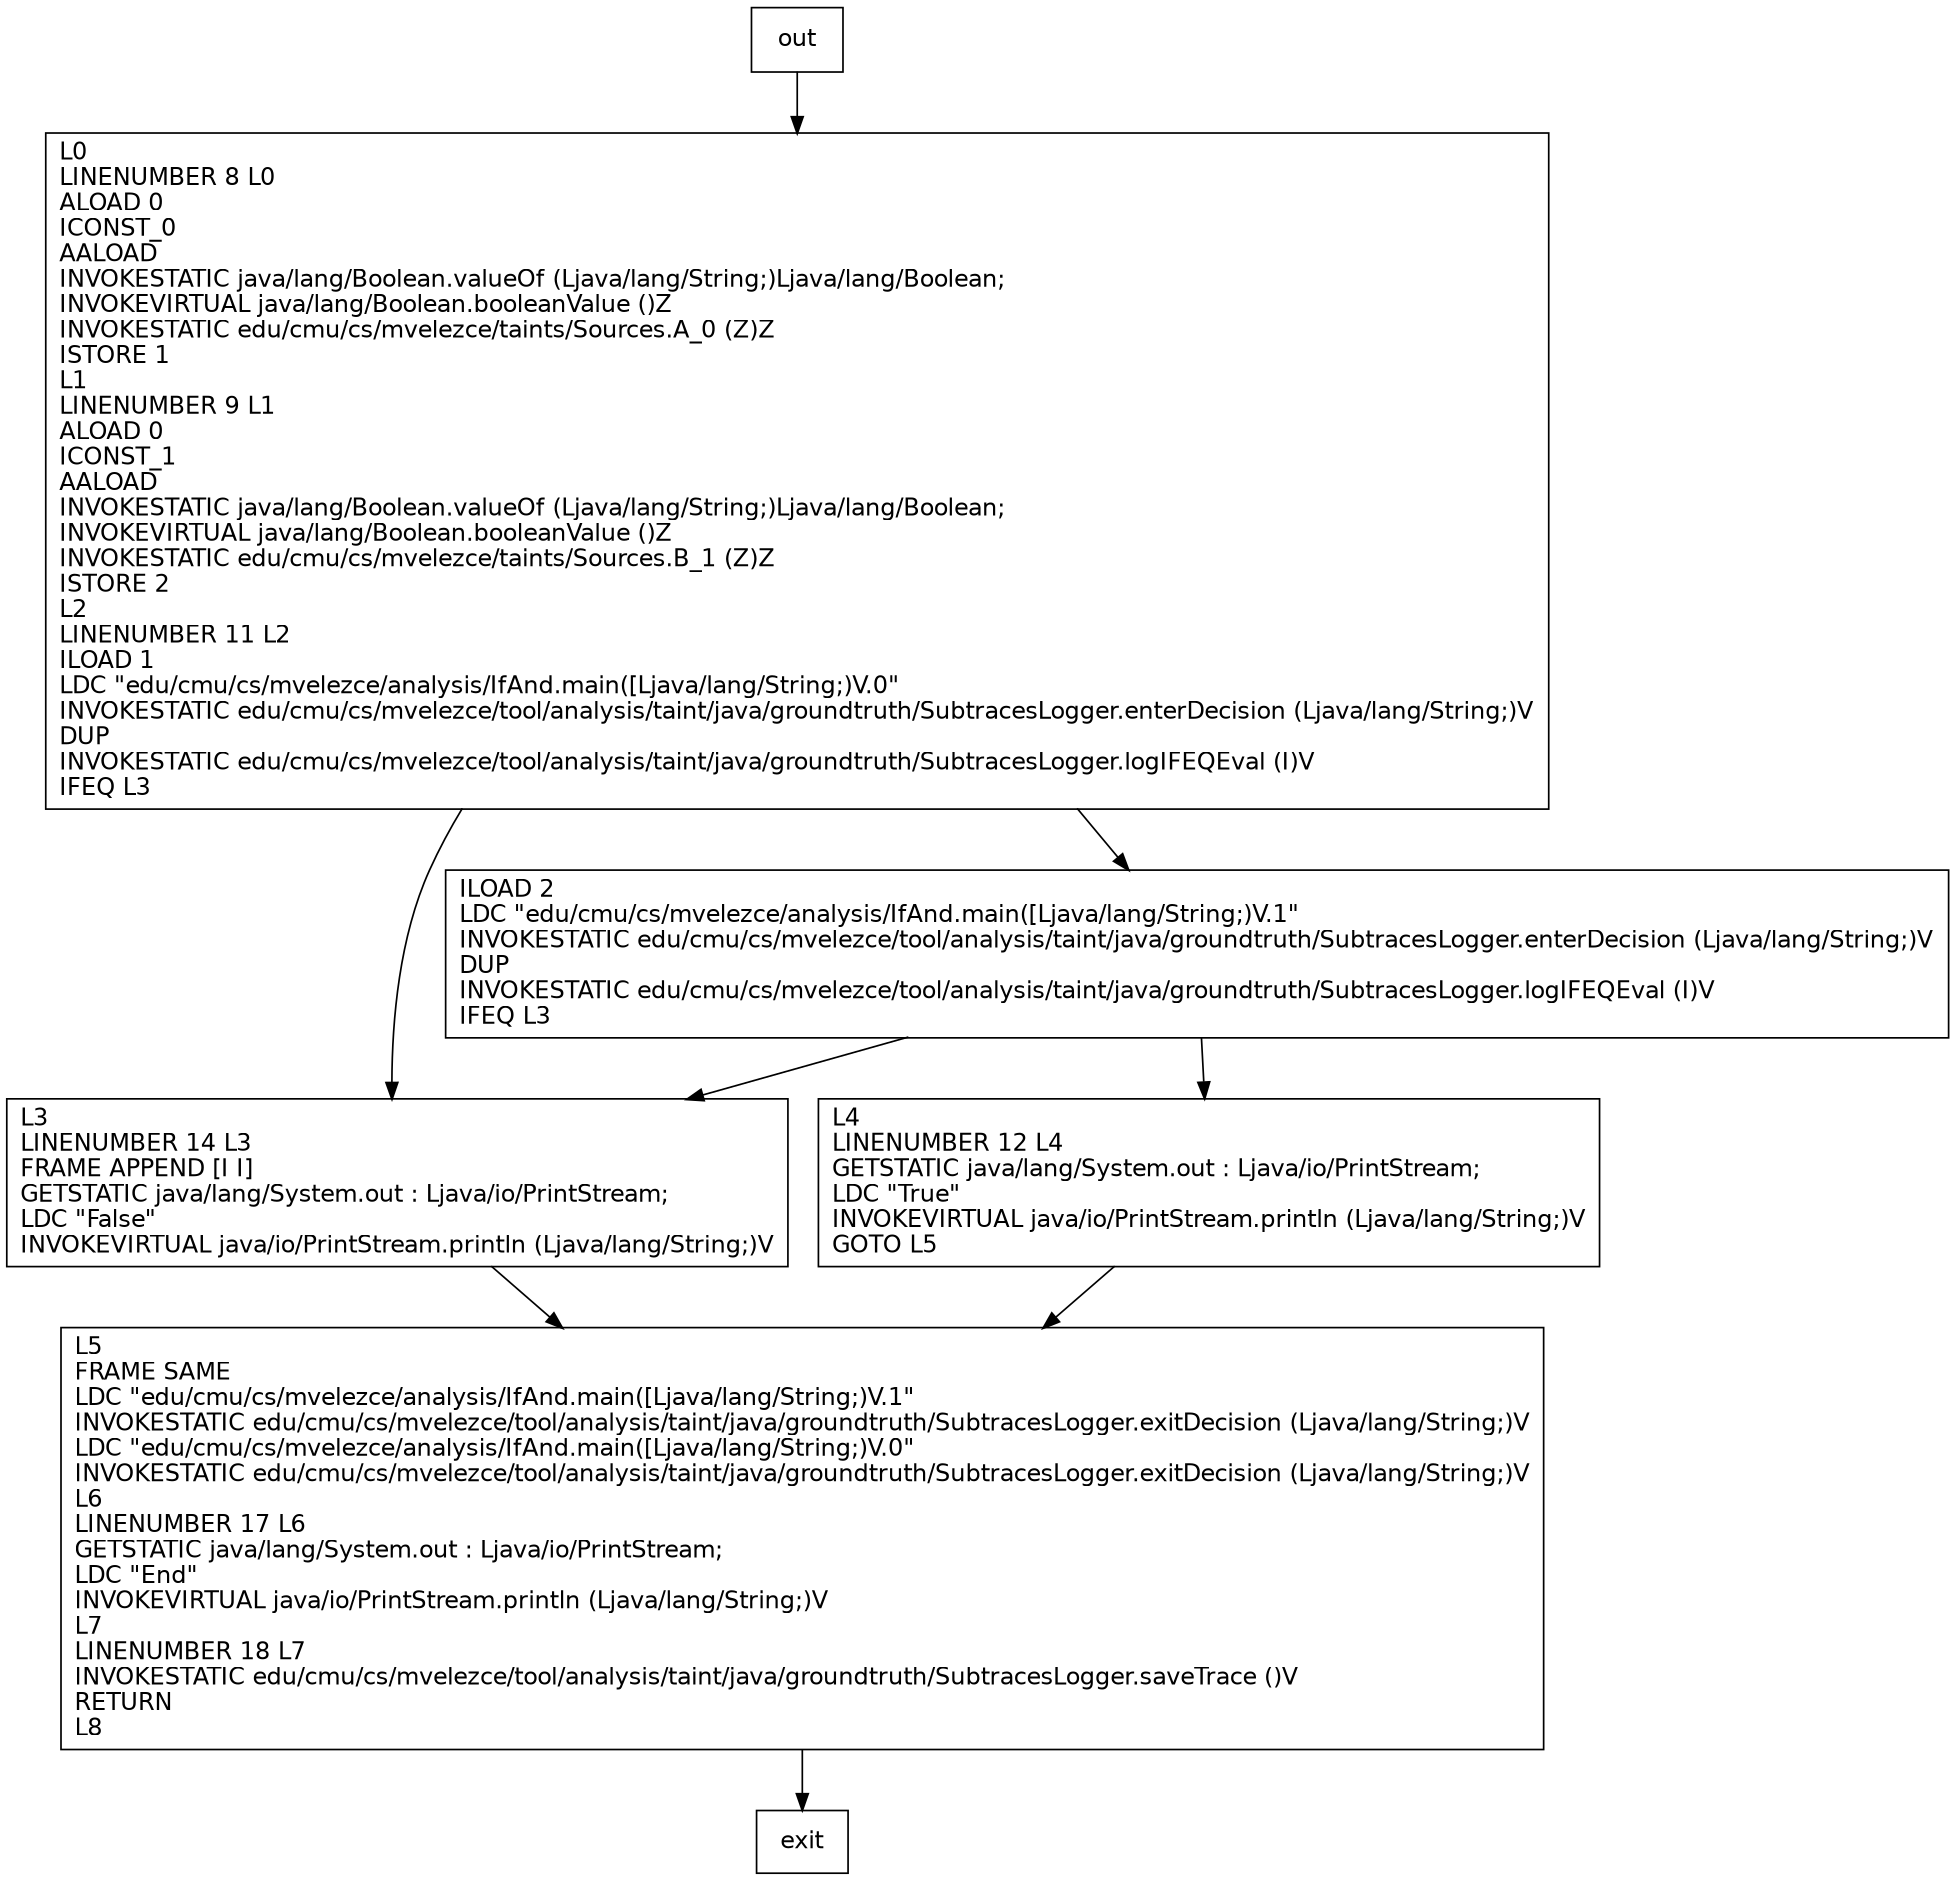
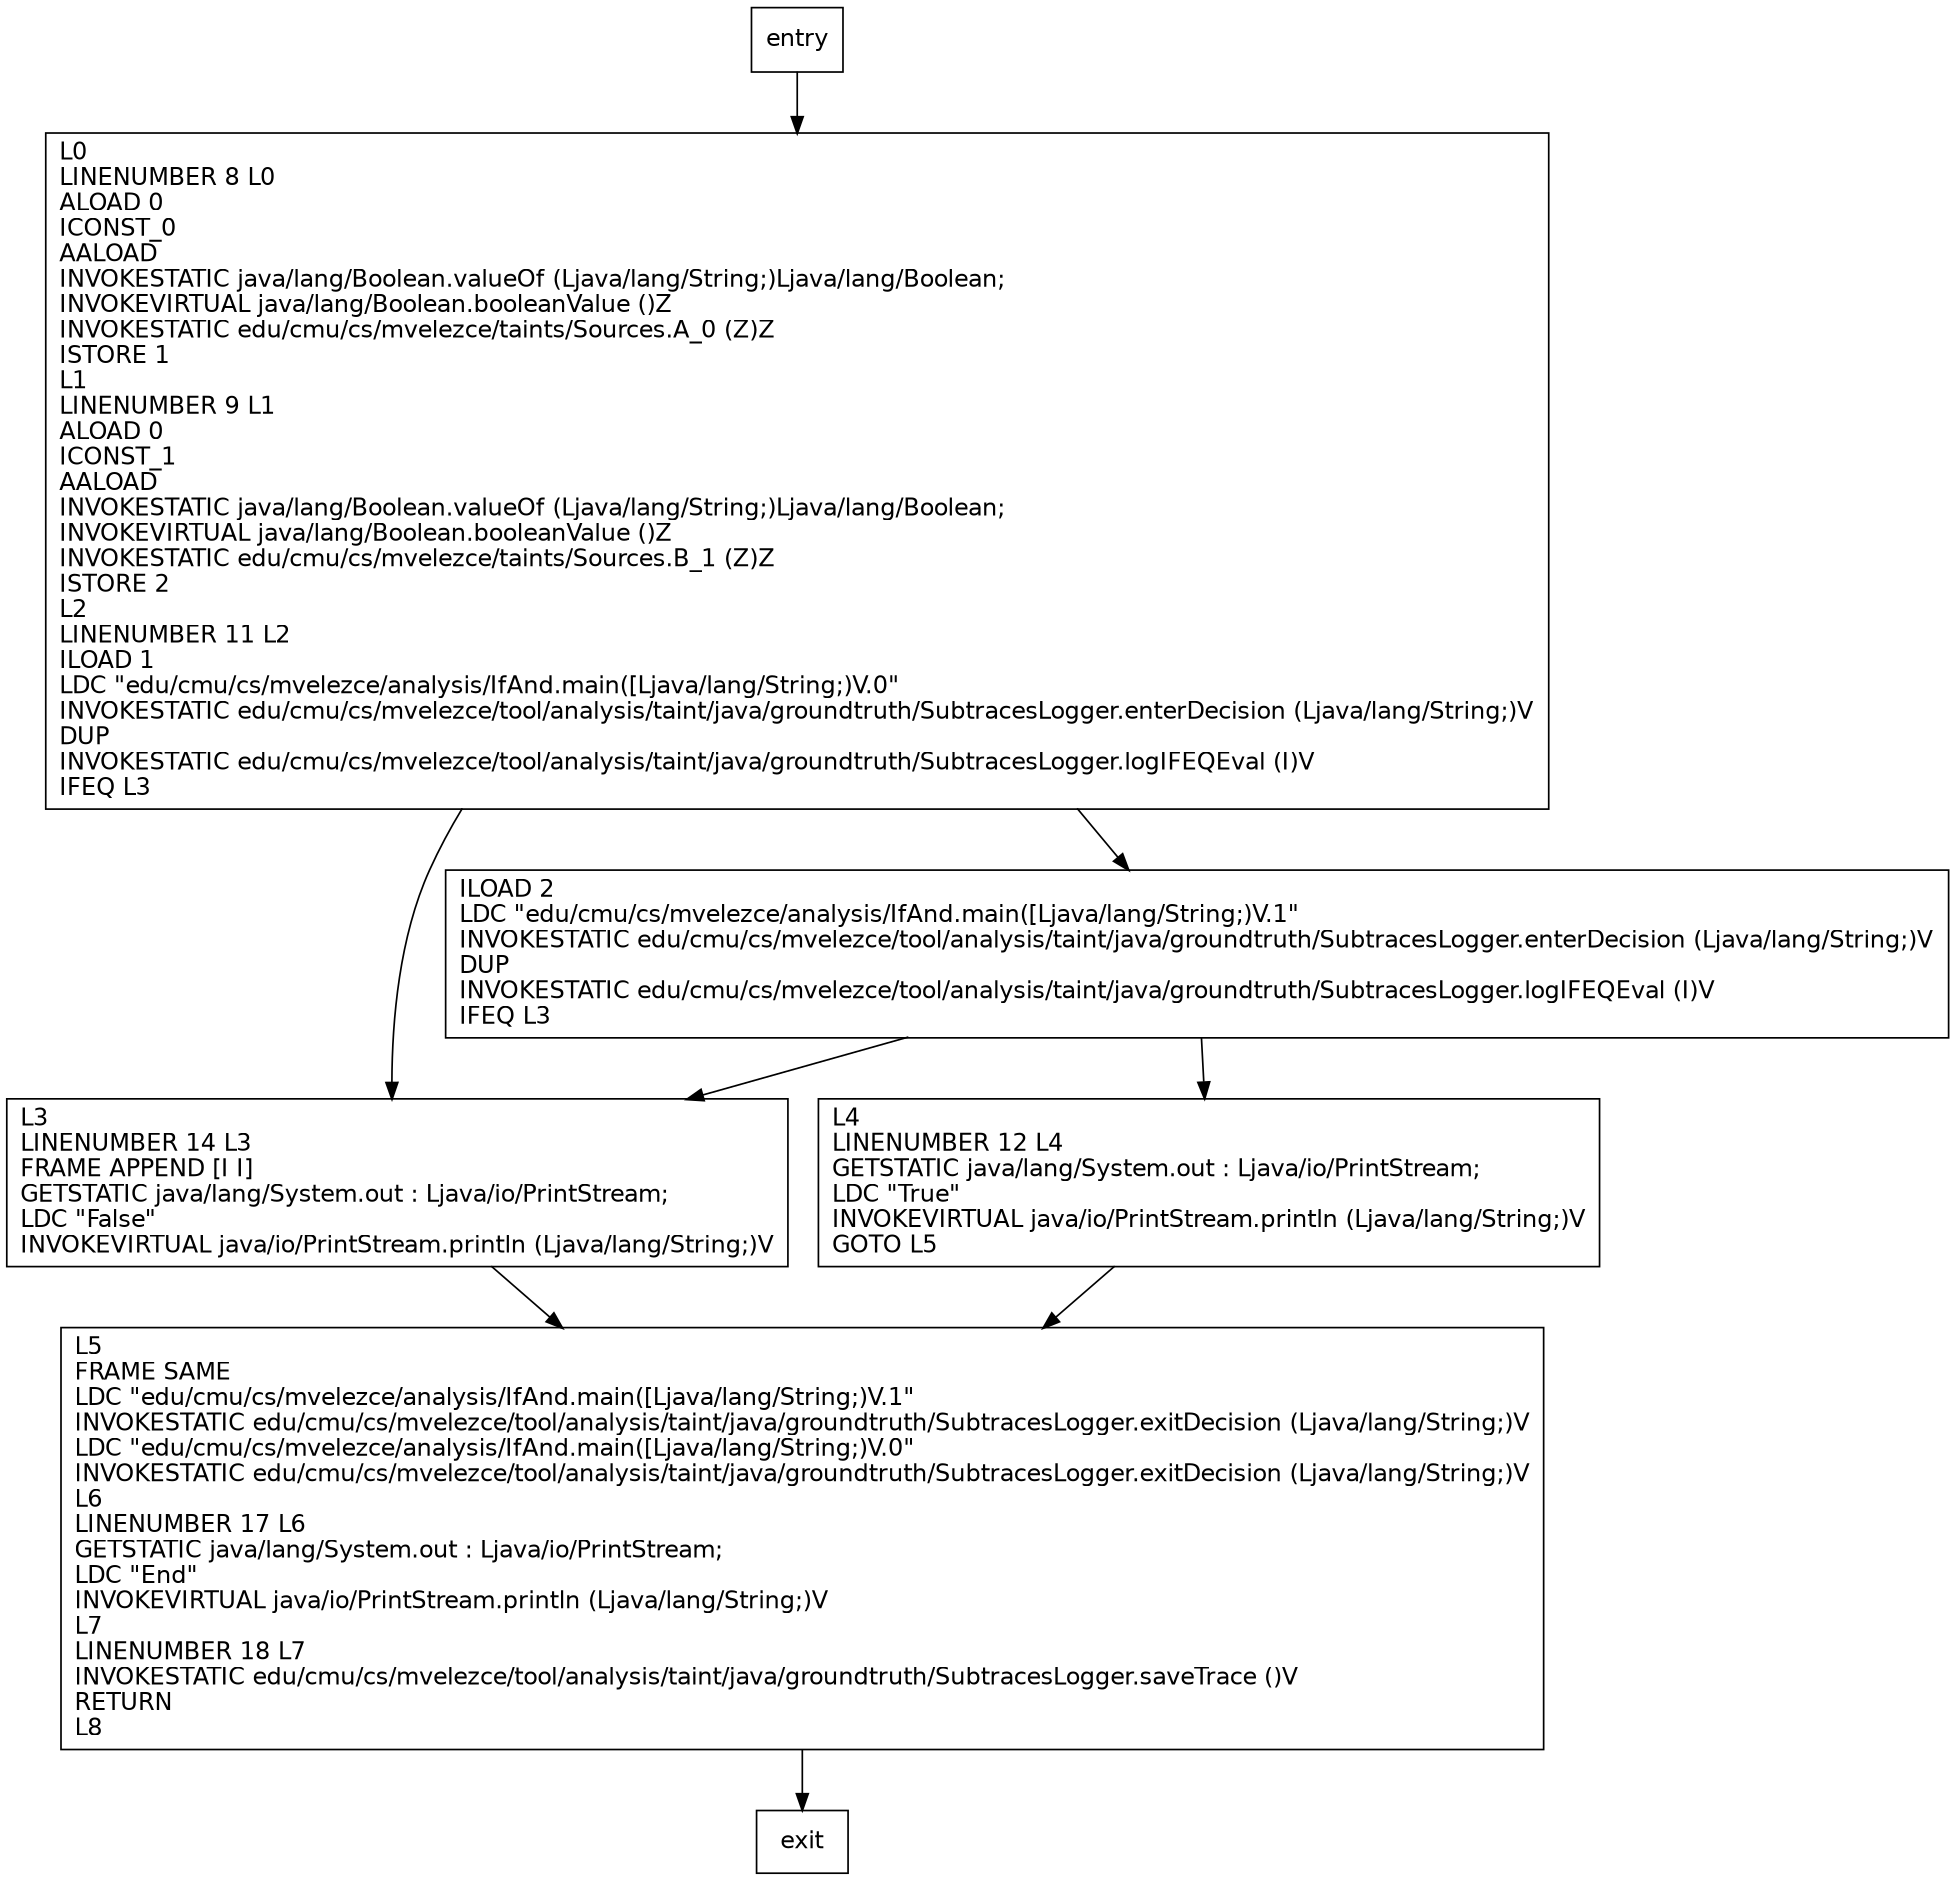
node "out": label "out" -> "entry"
